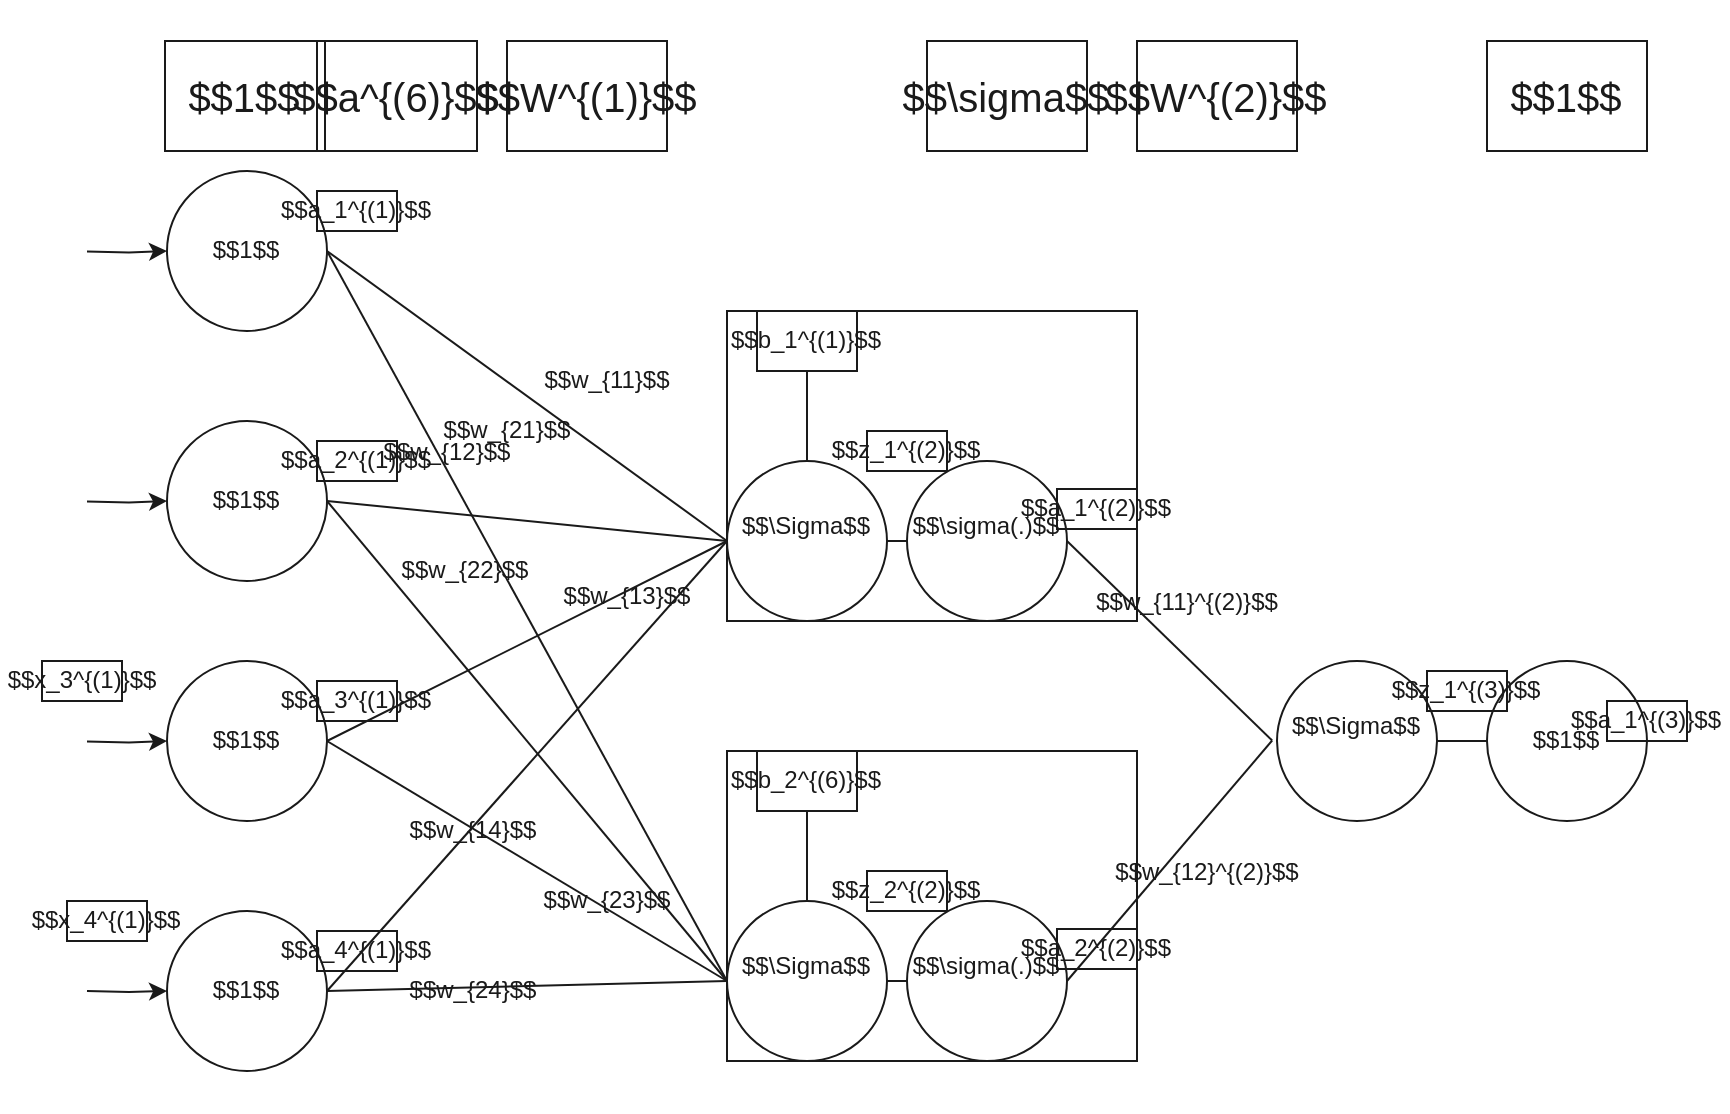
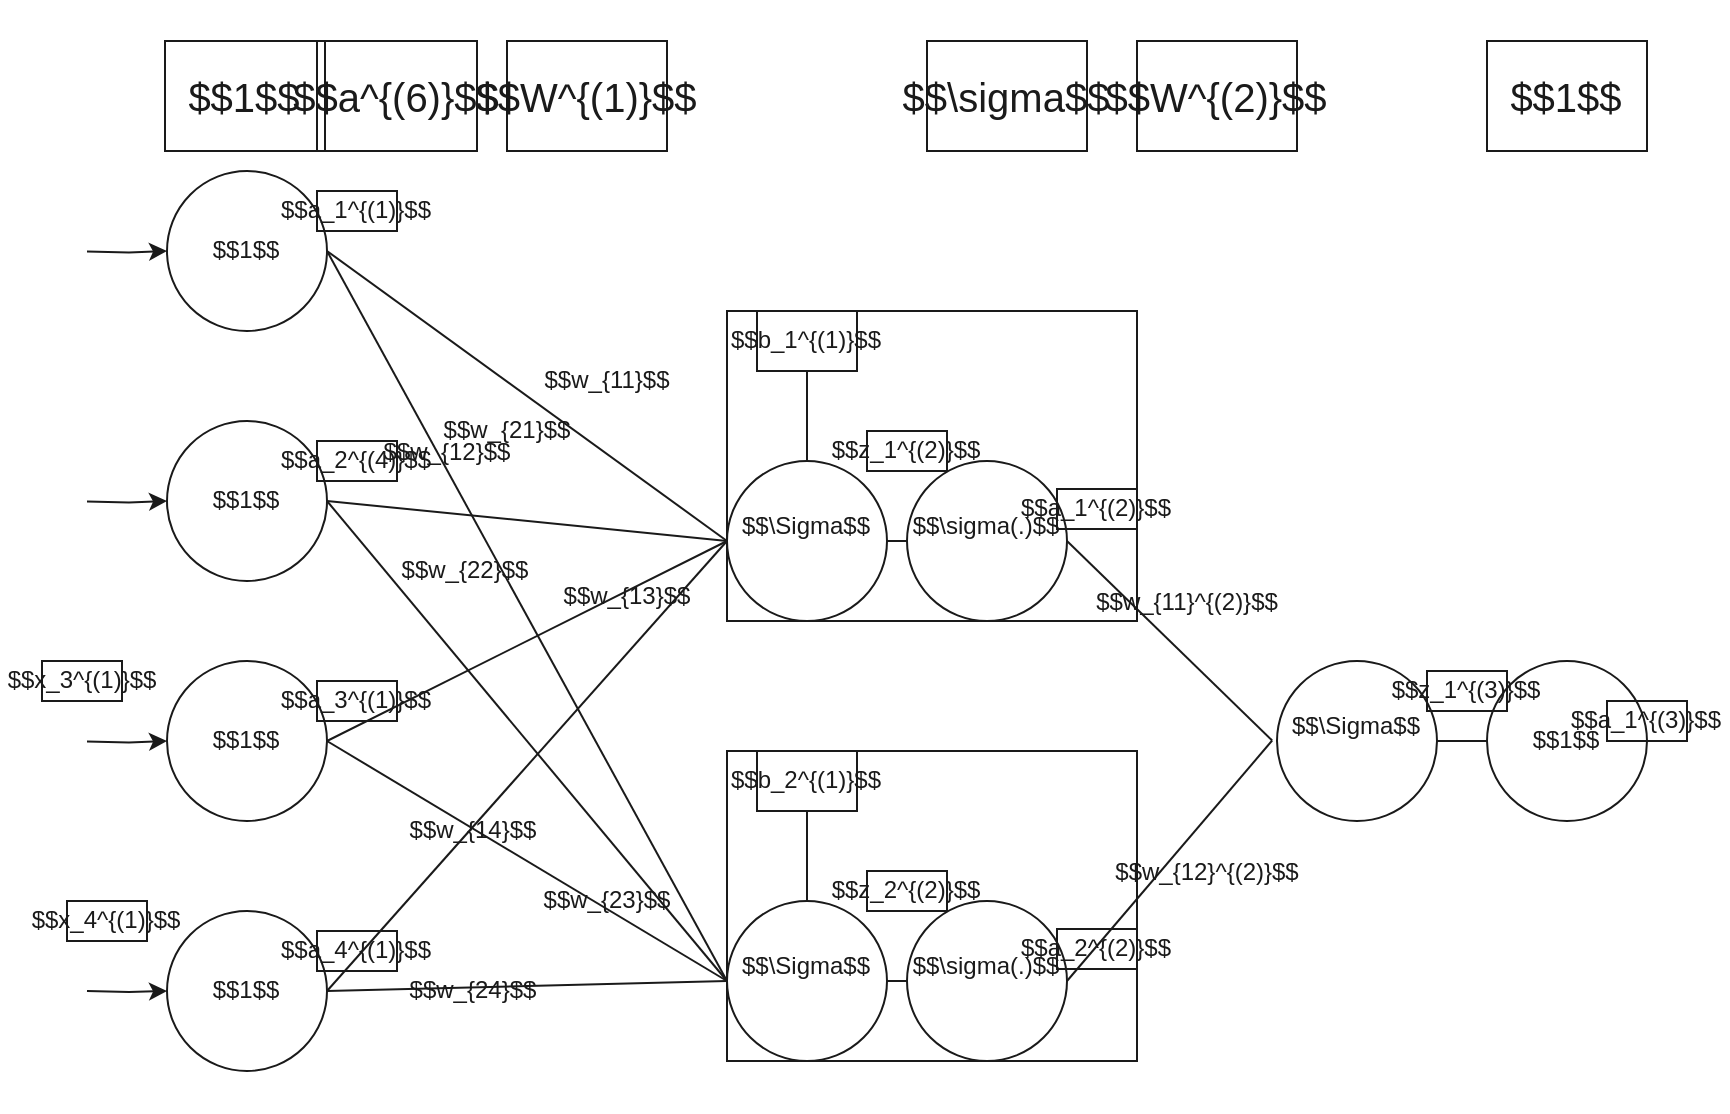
node "$$a_2^{(1)}$$": label "$$a_2^{(1)}$$" -> "$$a_2^{(4)}$$"
node "$$b_2^{(6)}$$": label "$$b_2^{(6)}$$" -> "$$b_2^{(1)}$$"
